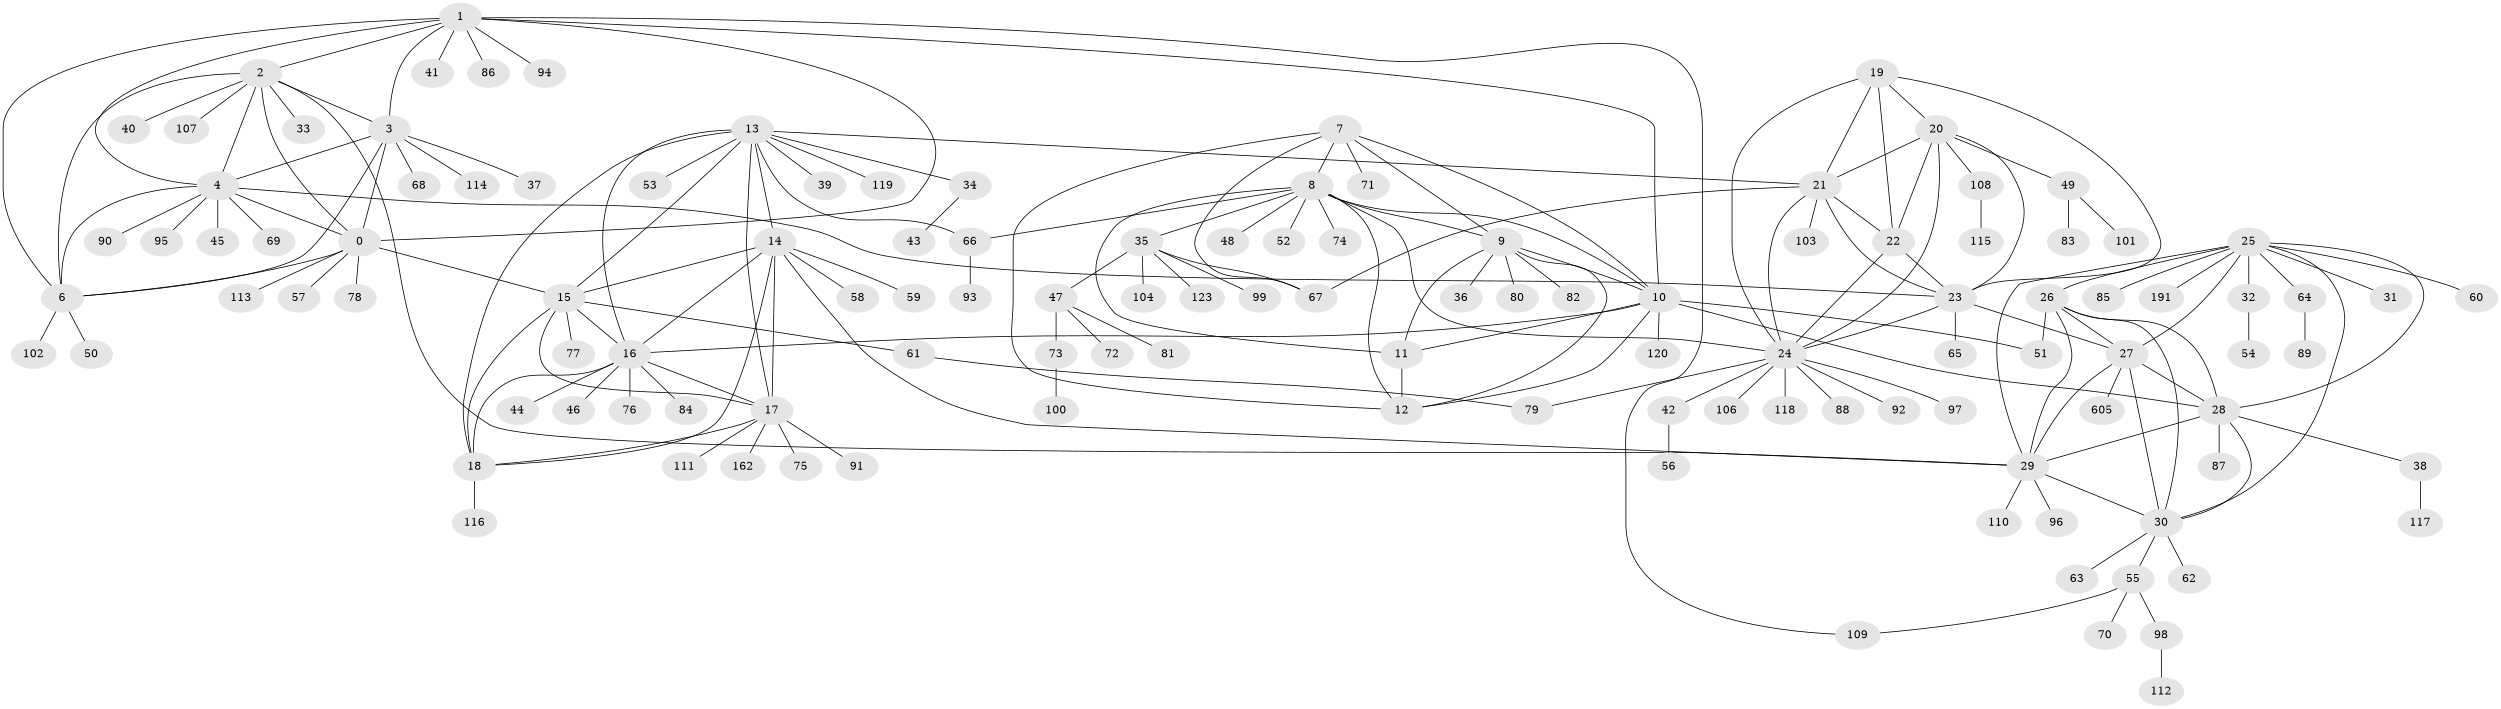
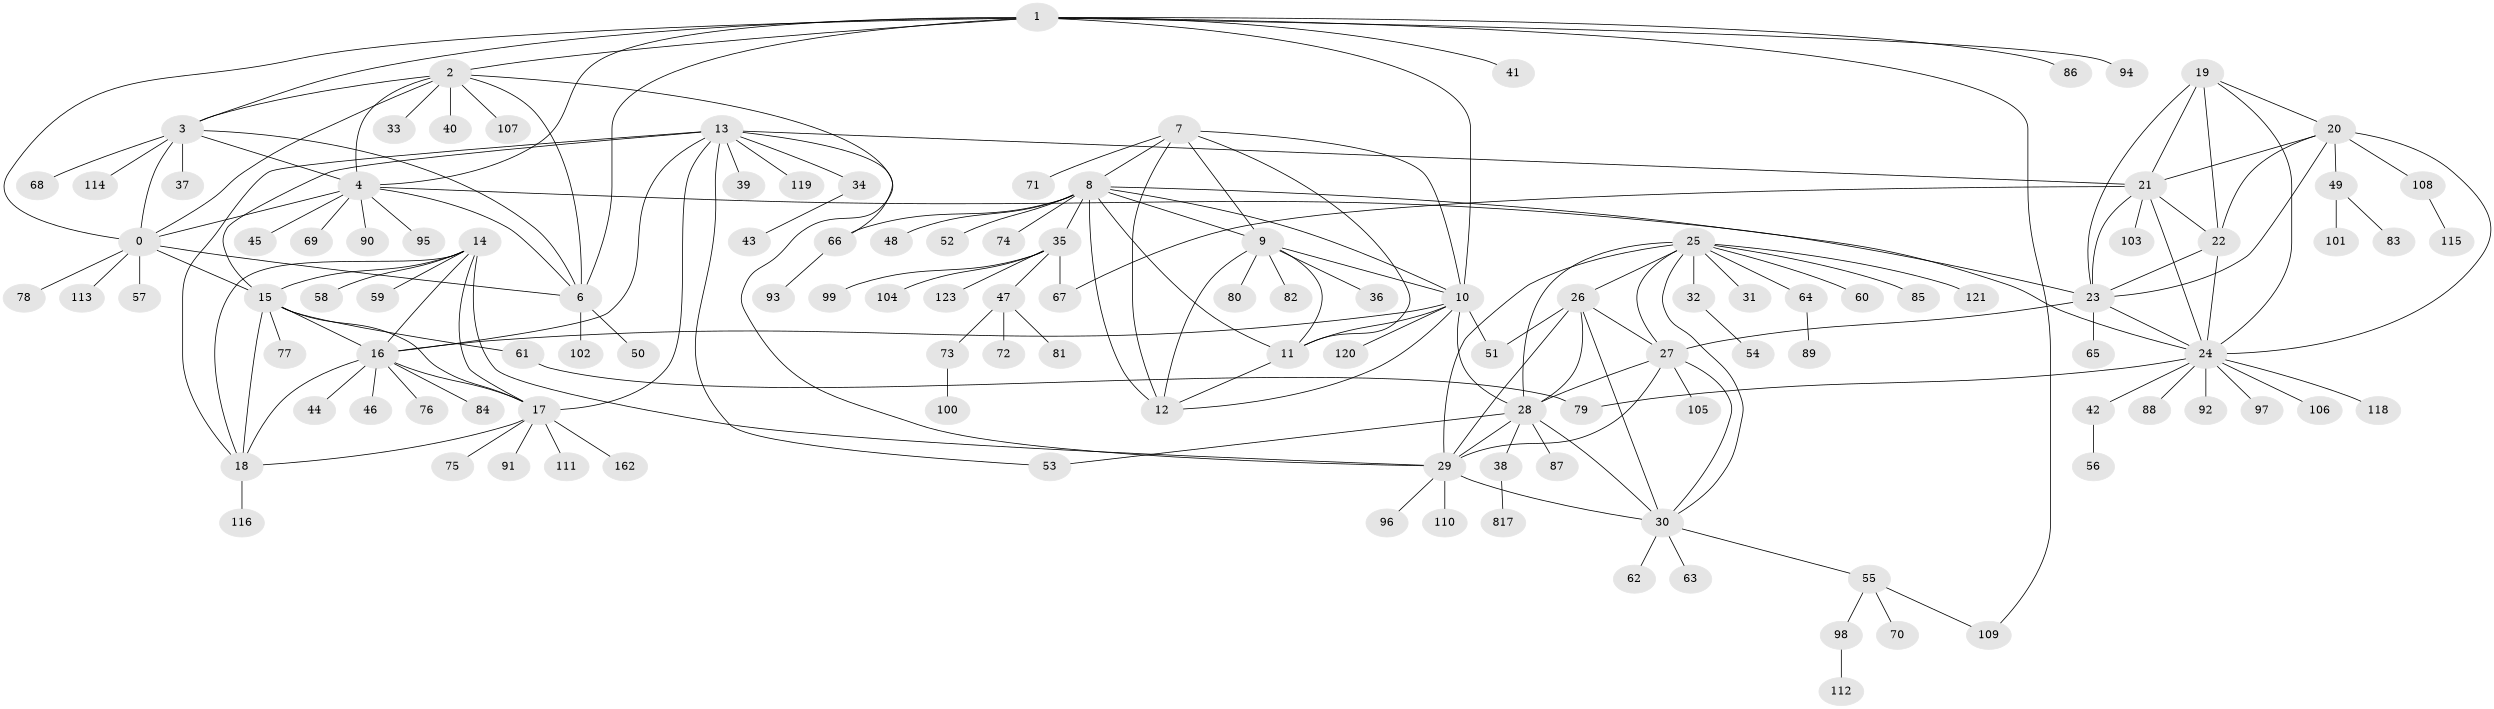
edge "13" -- "14": removed
edge "7" -- "67": now "7" -- "11"
node "191": label "191" -> "121"
node "605": label "605" -> "105"
edge "28" -- "53": added
node "117": label "117" -> "817"
